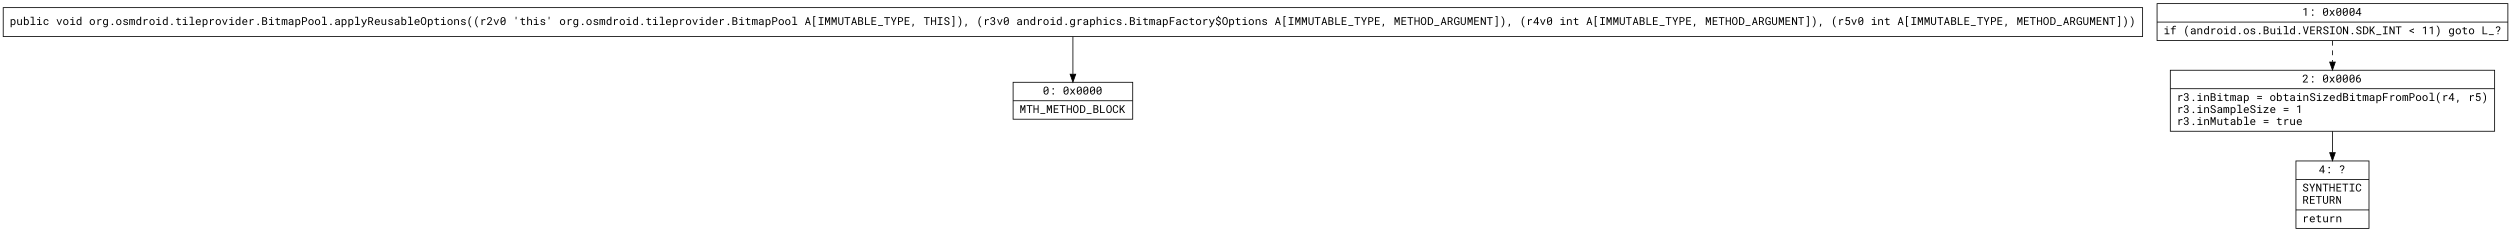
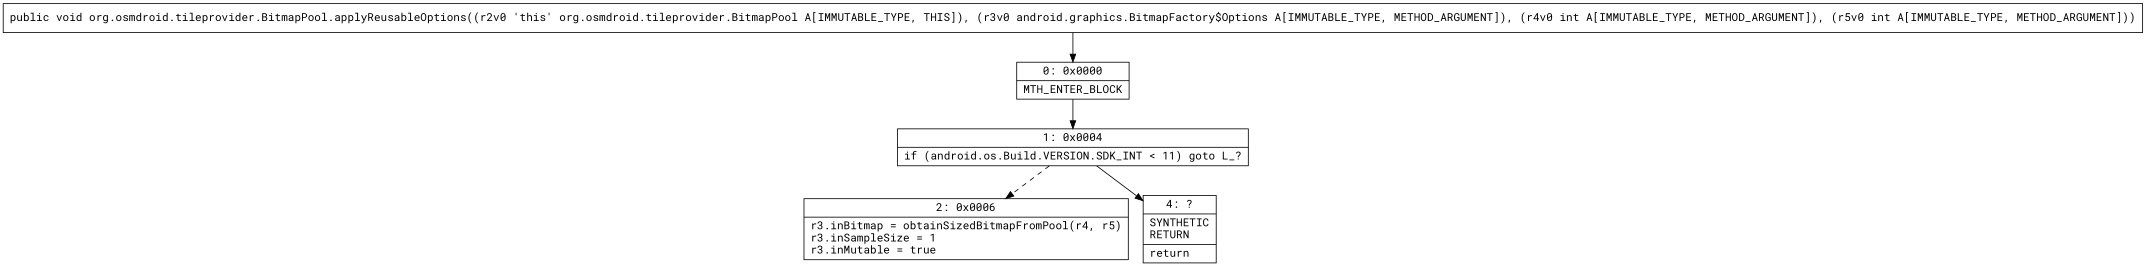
edge "0: 0x0000" -> "1: 0x0004": added
node "0: 0x0000": text "MTH_METHOD_BLOCK" -> "MTH_ENTER_BLOCK"
edge "2: 0x0006" -> "4: ?": now "1: 0x0004" -> "4: ?"
